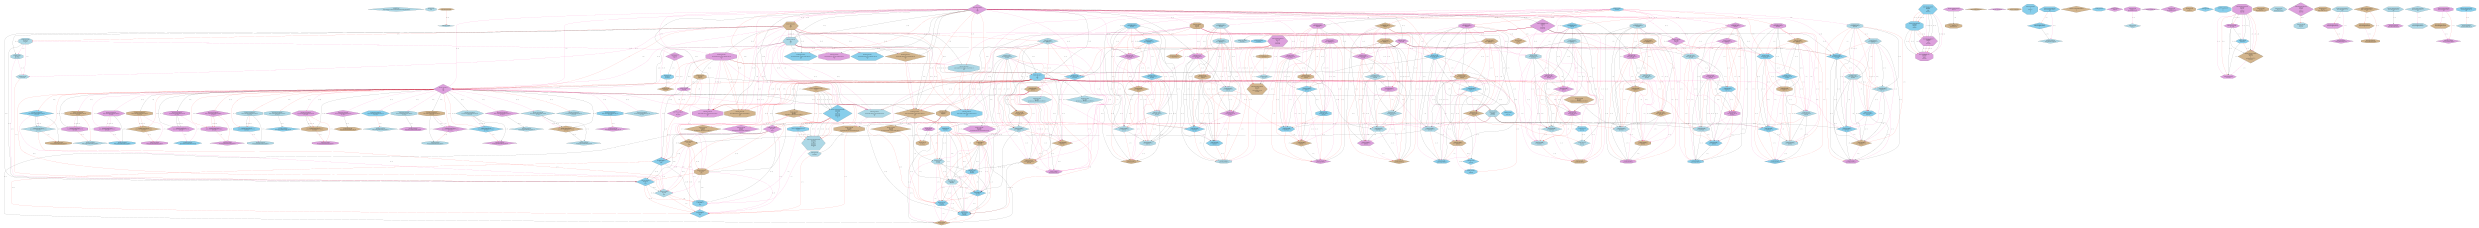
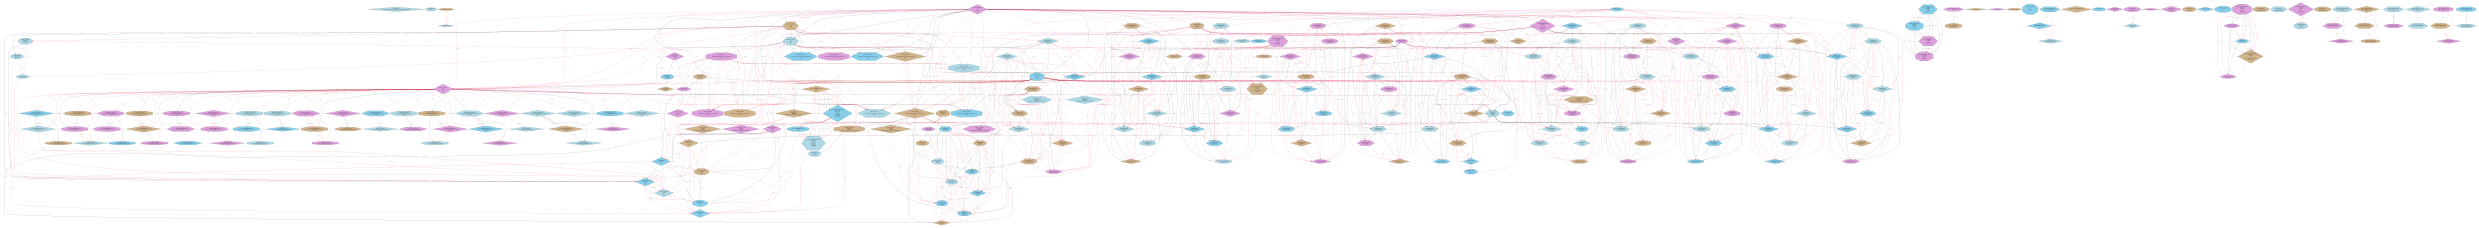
node "268464425.lstrcatW retval_lstrlenW_32916_32 268497860": fillcolor skyblue -> tan
node "268464447.lstrcatW retval_lstrlenW_32873_32 268500948": fillcolor skyblue -> tan
